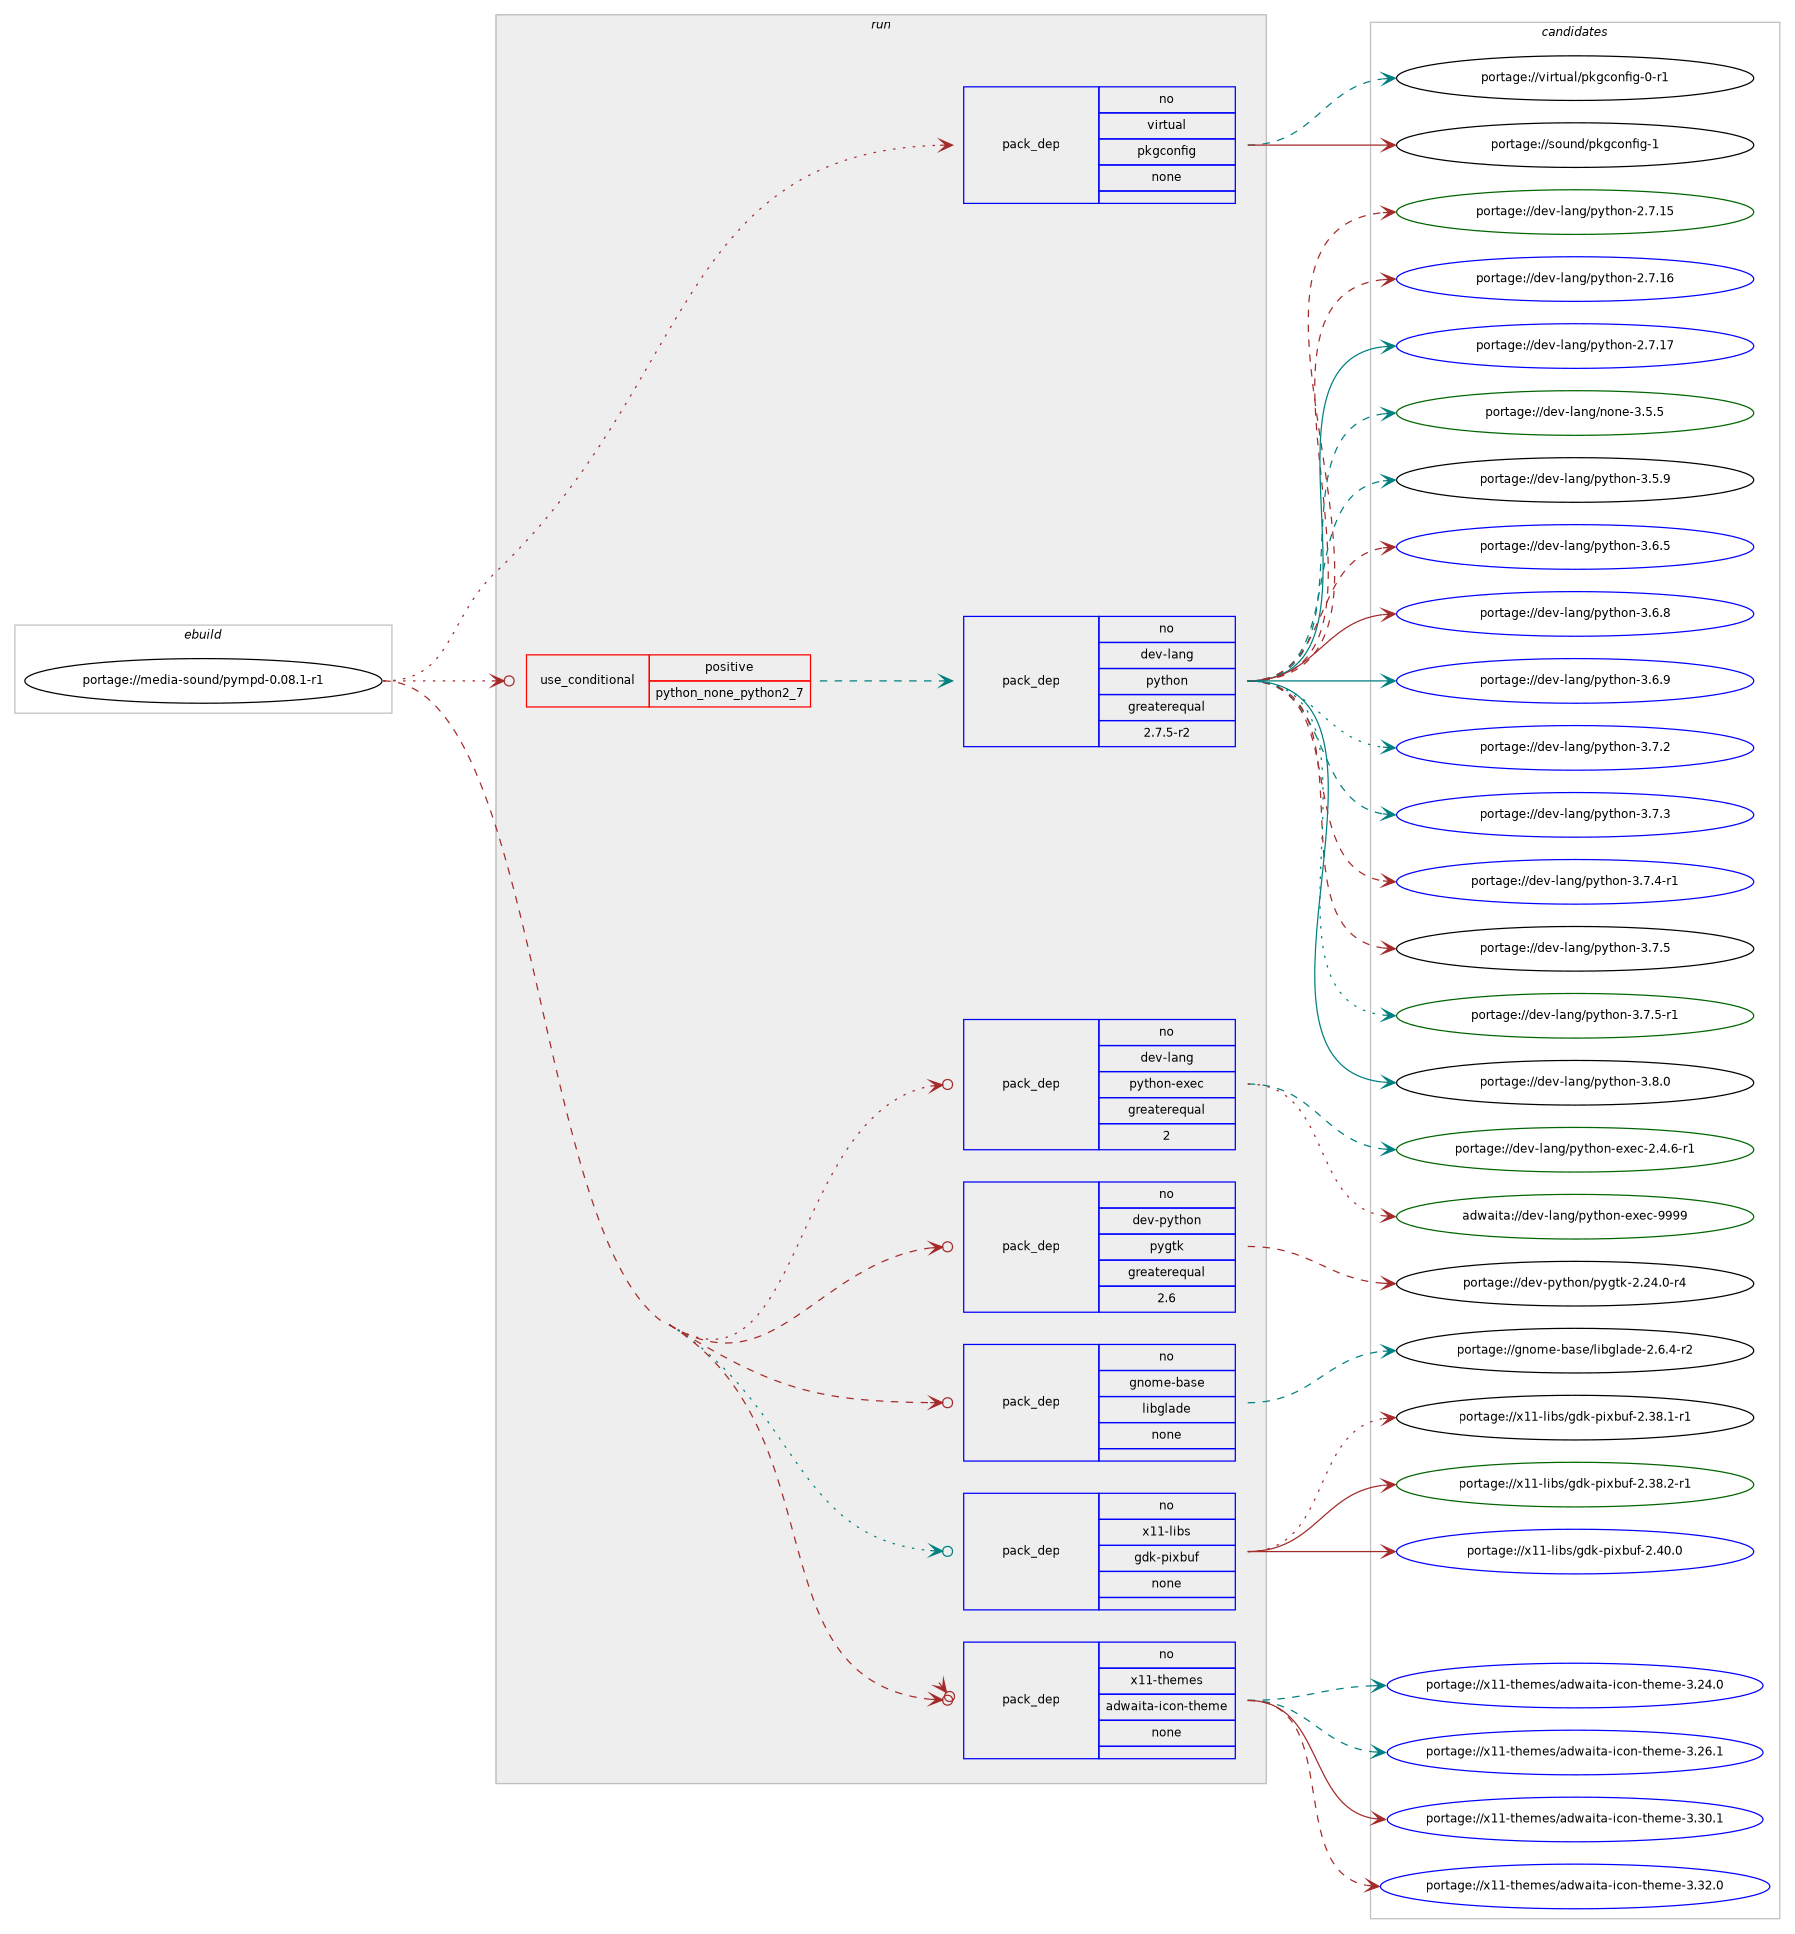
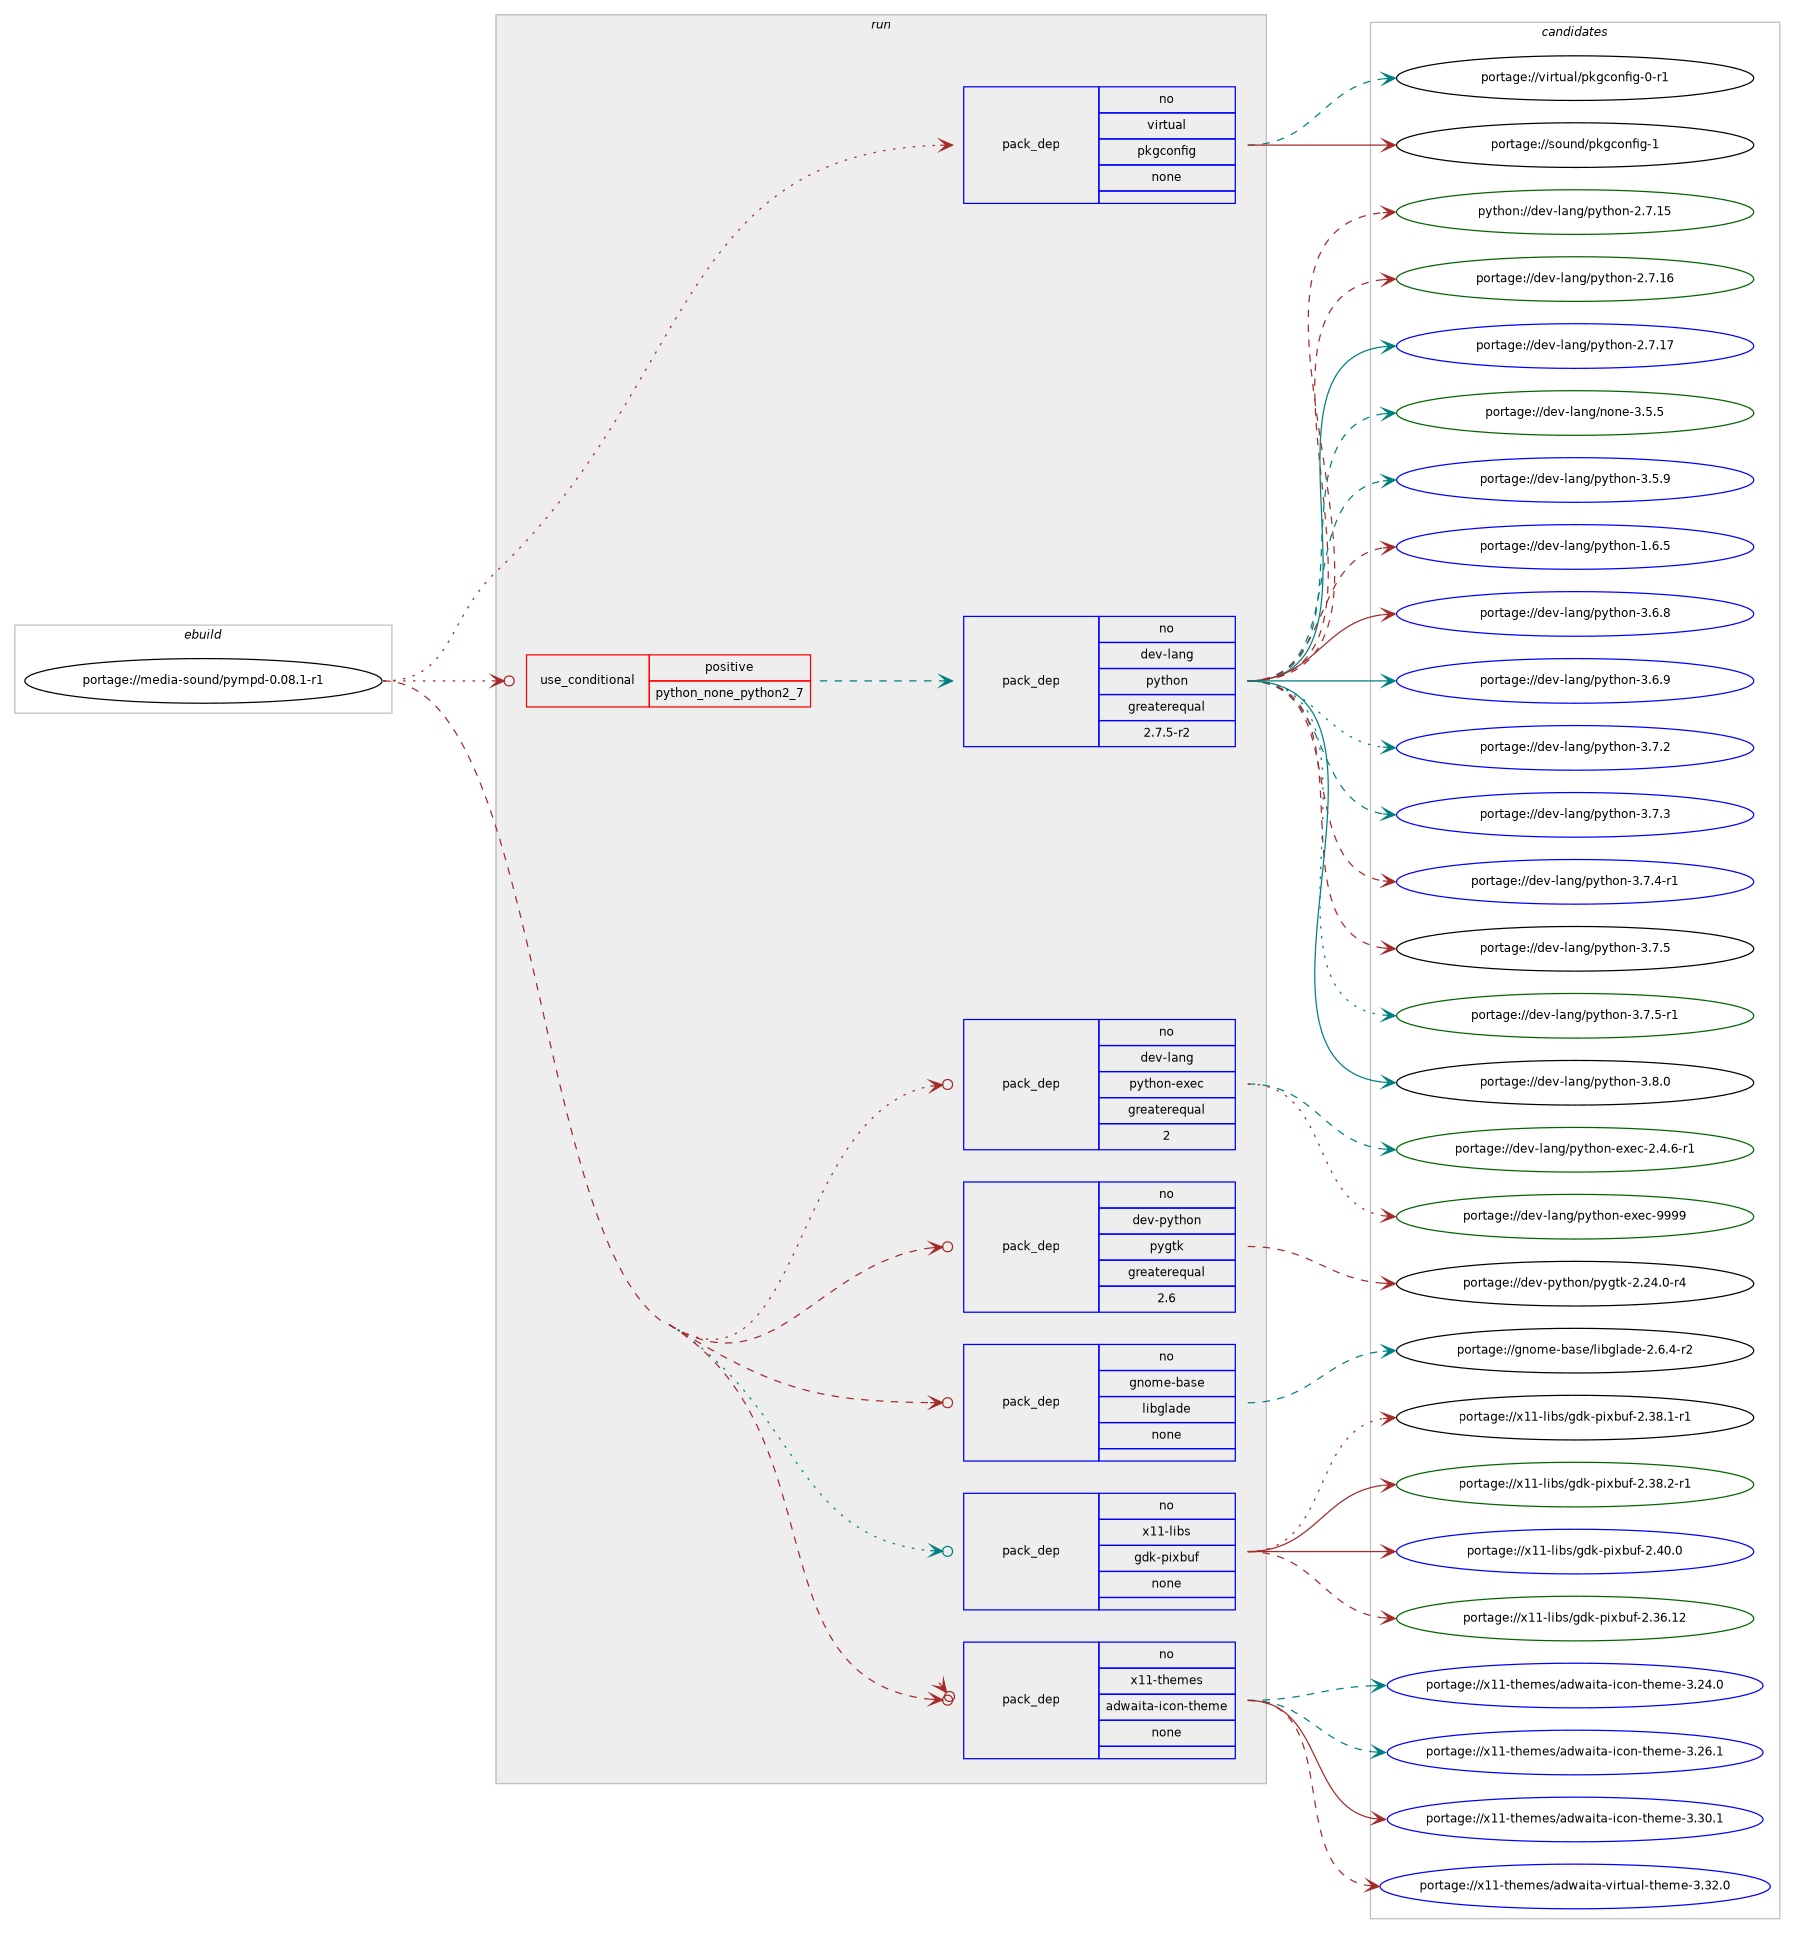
node "portage://dev-lang/python-2.7.15": label "portage://dev-lang/python-2.7.15" -> "python://dev-lang/python-2.7.15"
node "portage://dev-lang/python-2.7.16": color blue -> darkgreen
node "portage://dev-lang/python-3.5.9": color black -> blue
node "portage://dev-lang/python-3.6.5": label "portage://dev-lang/python-3.6.5" -> "portage://dev-lang/python-1.6.5"
node "adwaita://dev-lang/python-exec-9999": label "adwaita://dev-lang/python-exec-9999" -> "portage://dev-lang/python-exec-9999"
node "portage://x11-libs/gdk-pixbuf-2.36.12": added
node "portage://x11-themes/adwaita-icon-theme-3.32.0": label "portage://x11-themes/adwaita-icon-theme-3.32.0" -> "portage://x11-themes/adwaita-virtual-theme-3.32.0"
